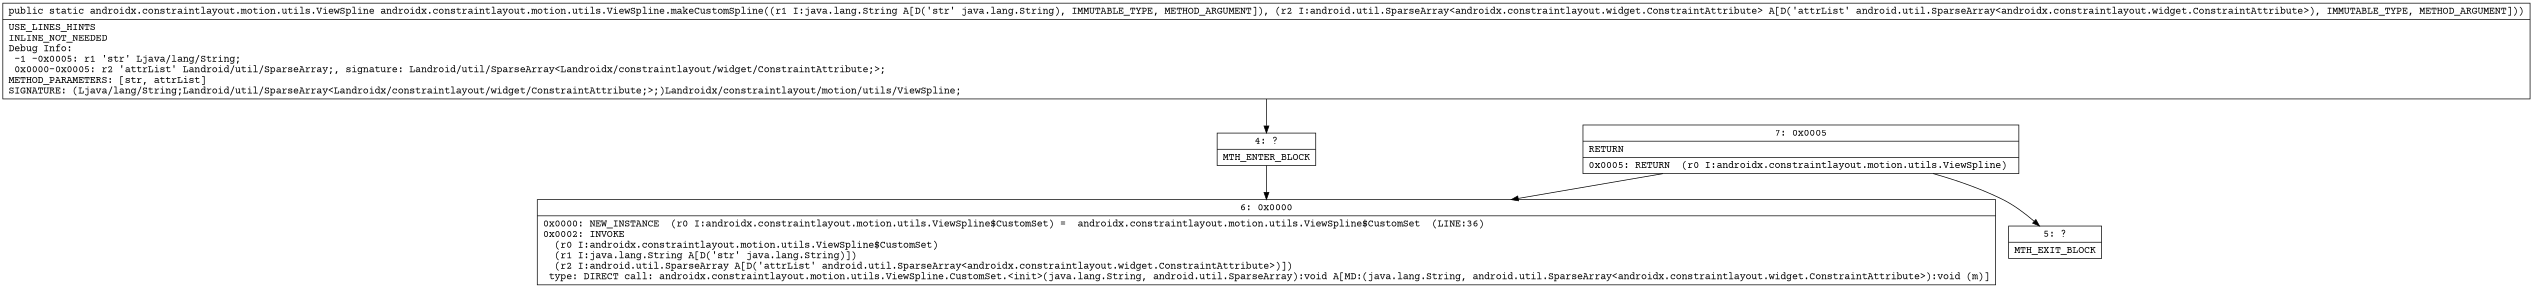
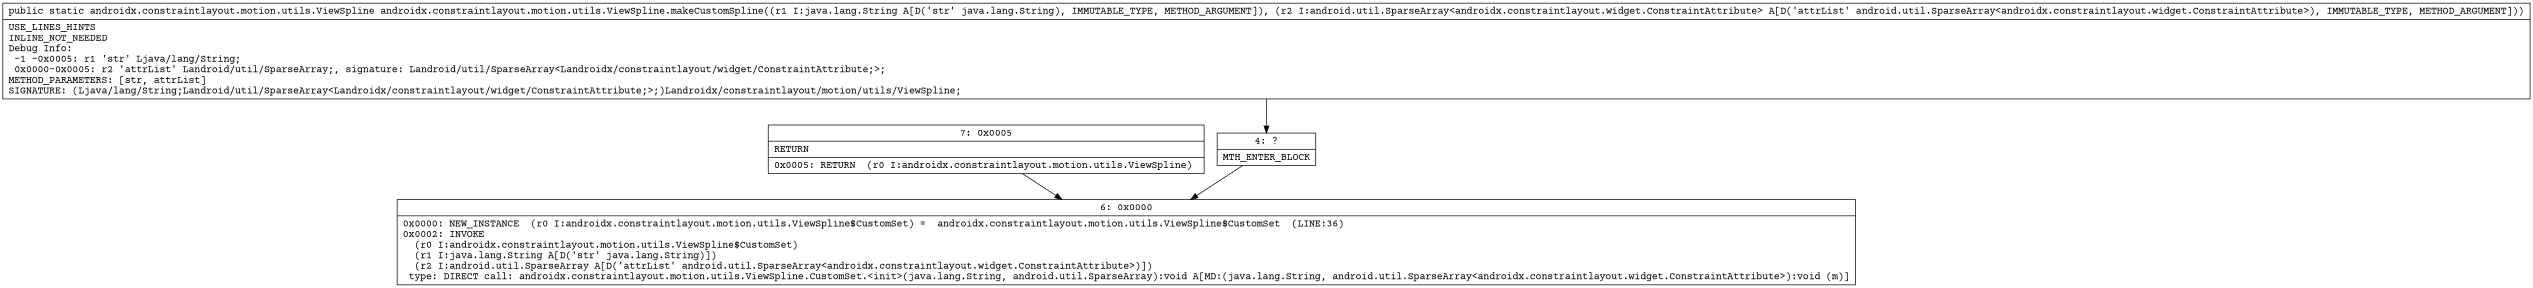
node "5: ?": removed
